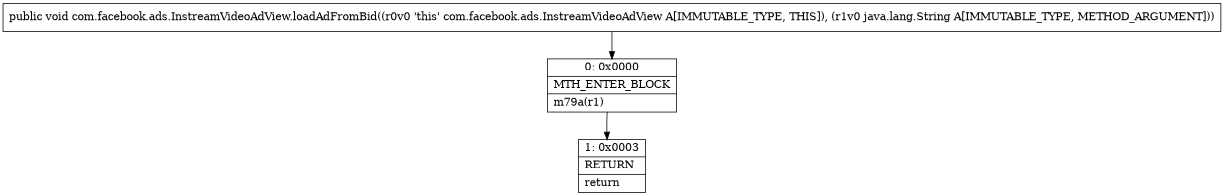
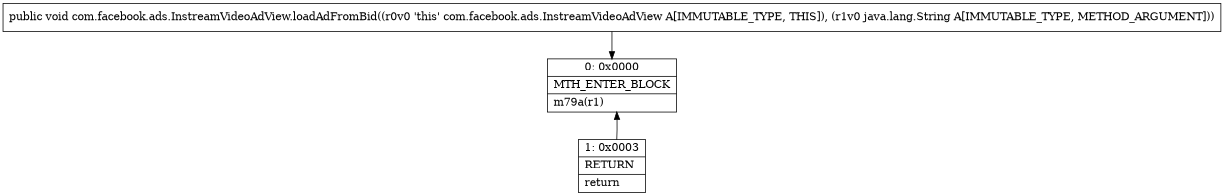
edge "0: 0x0000" -> "1: 0x0003": reversed
